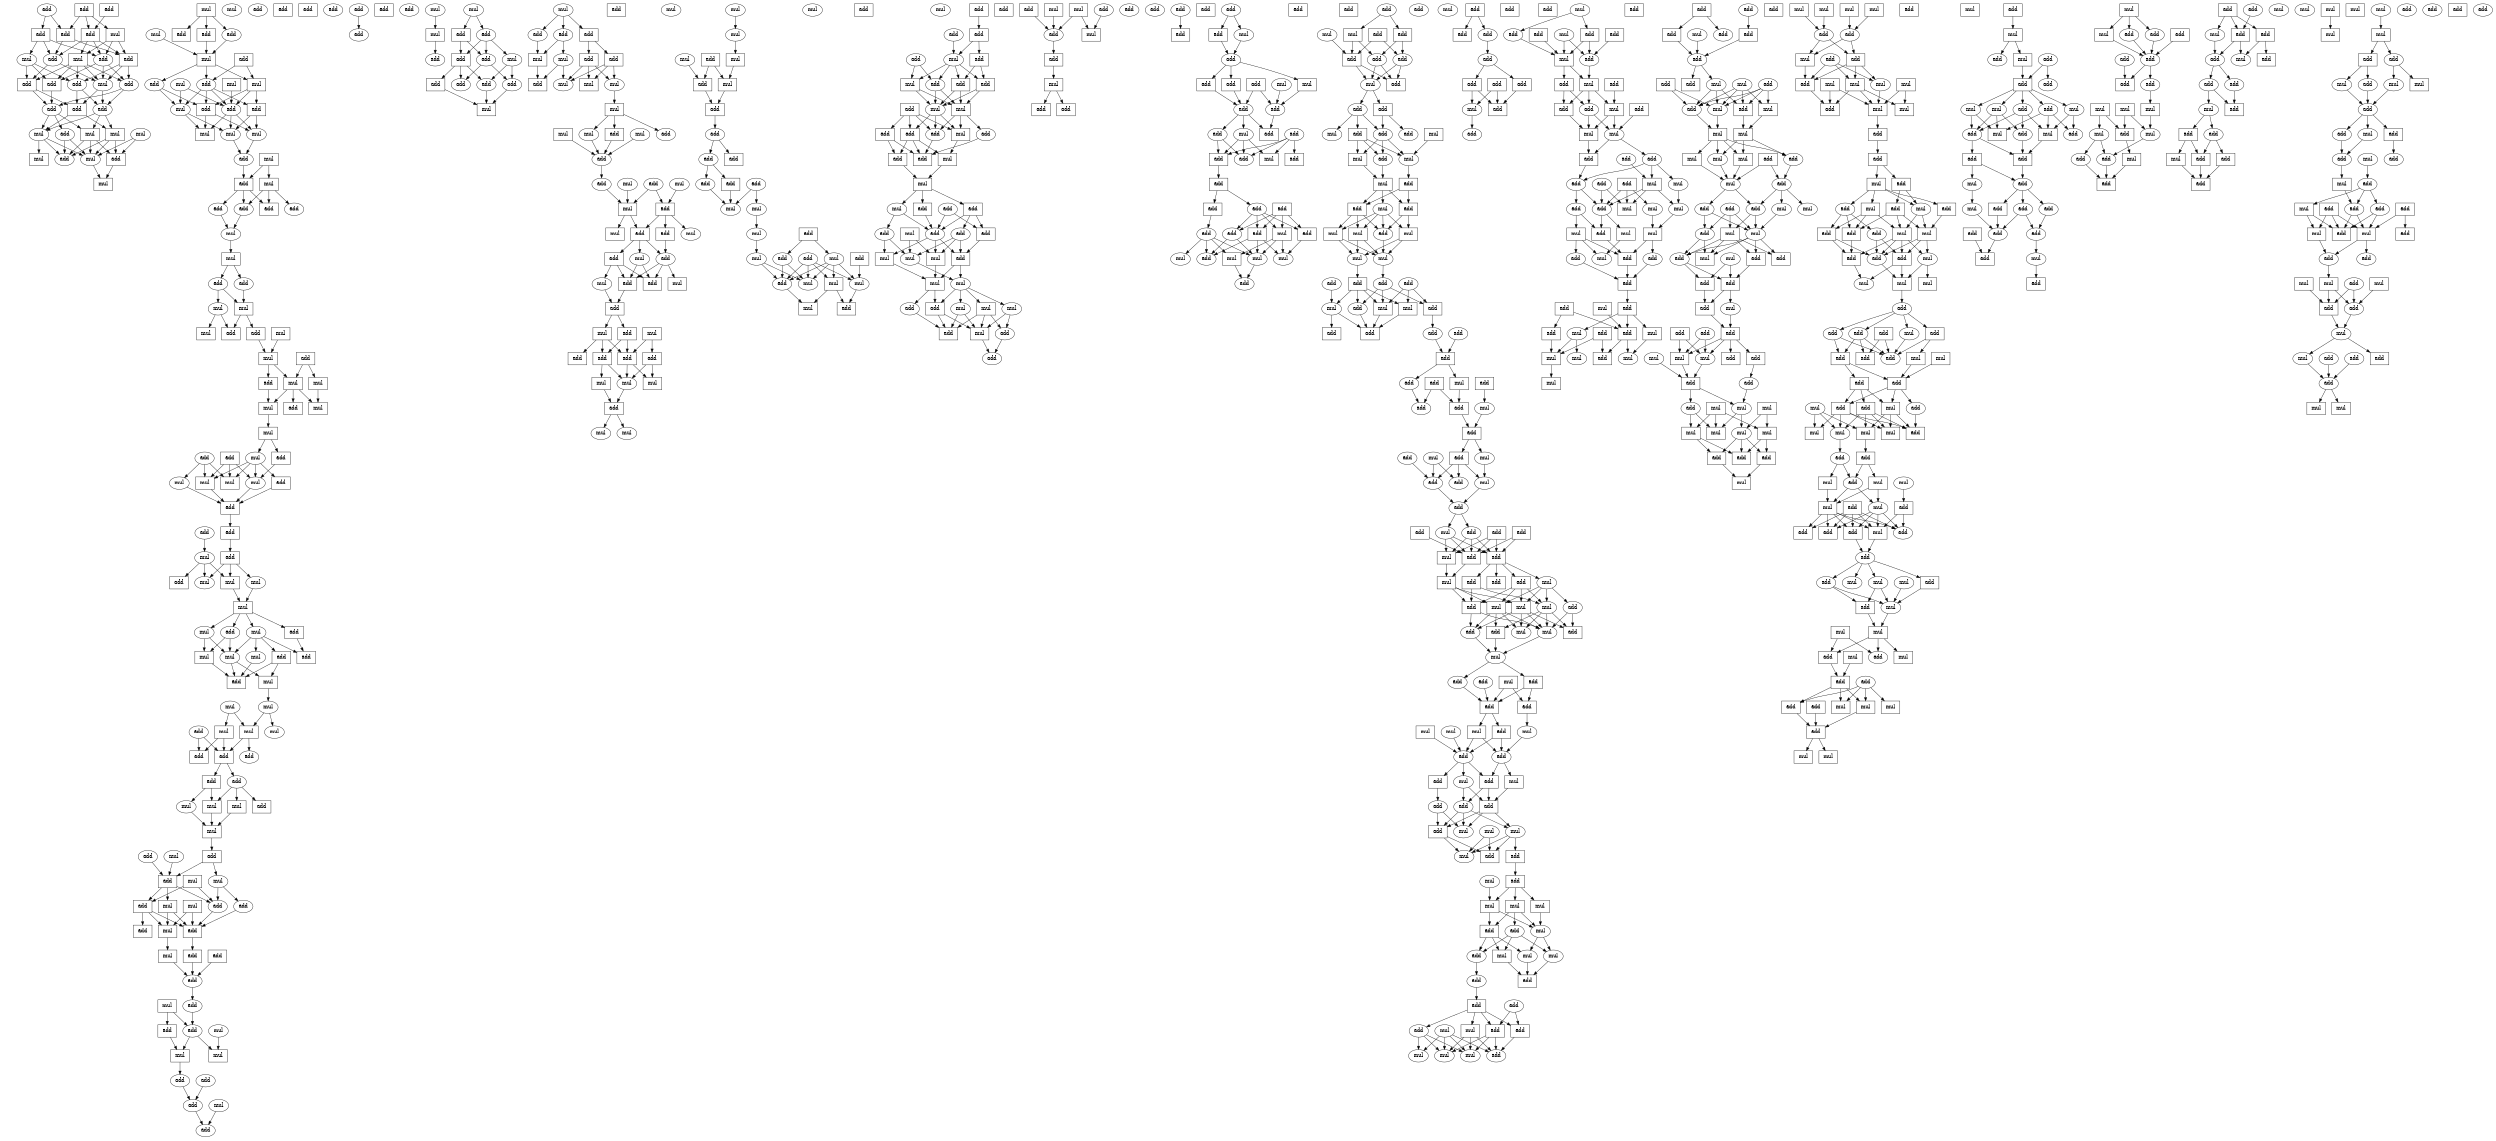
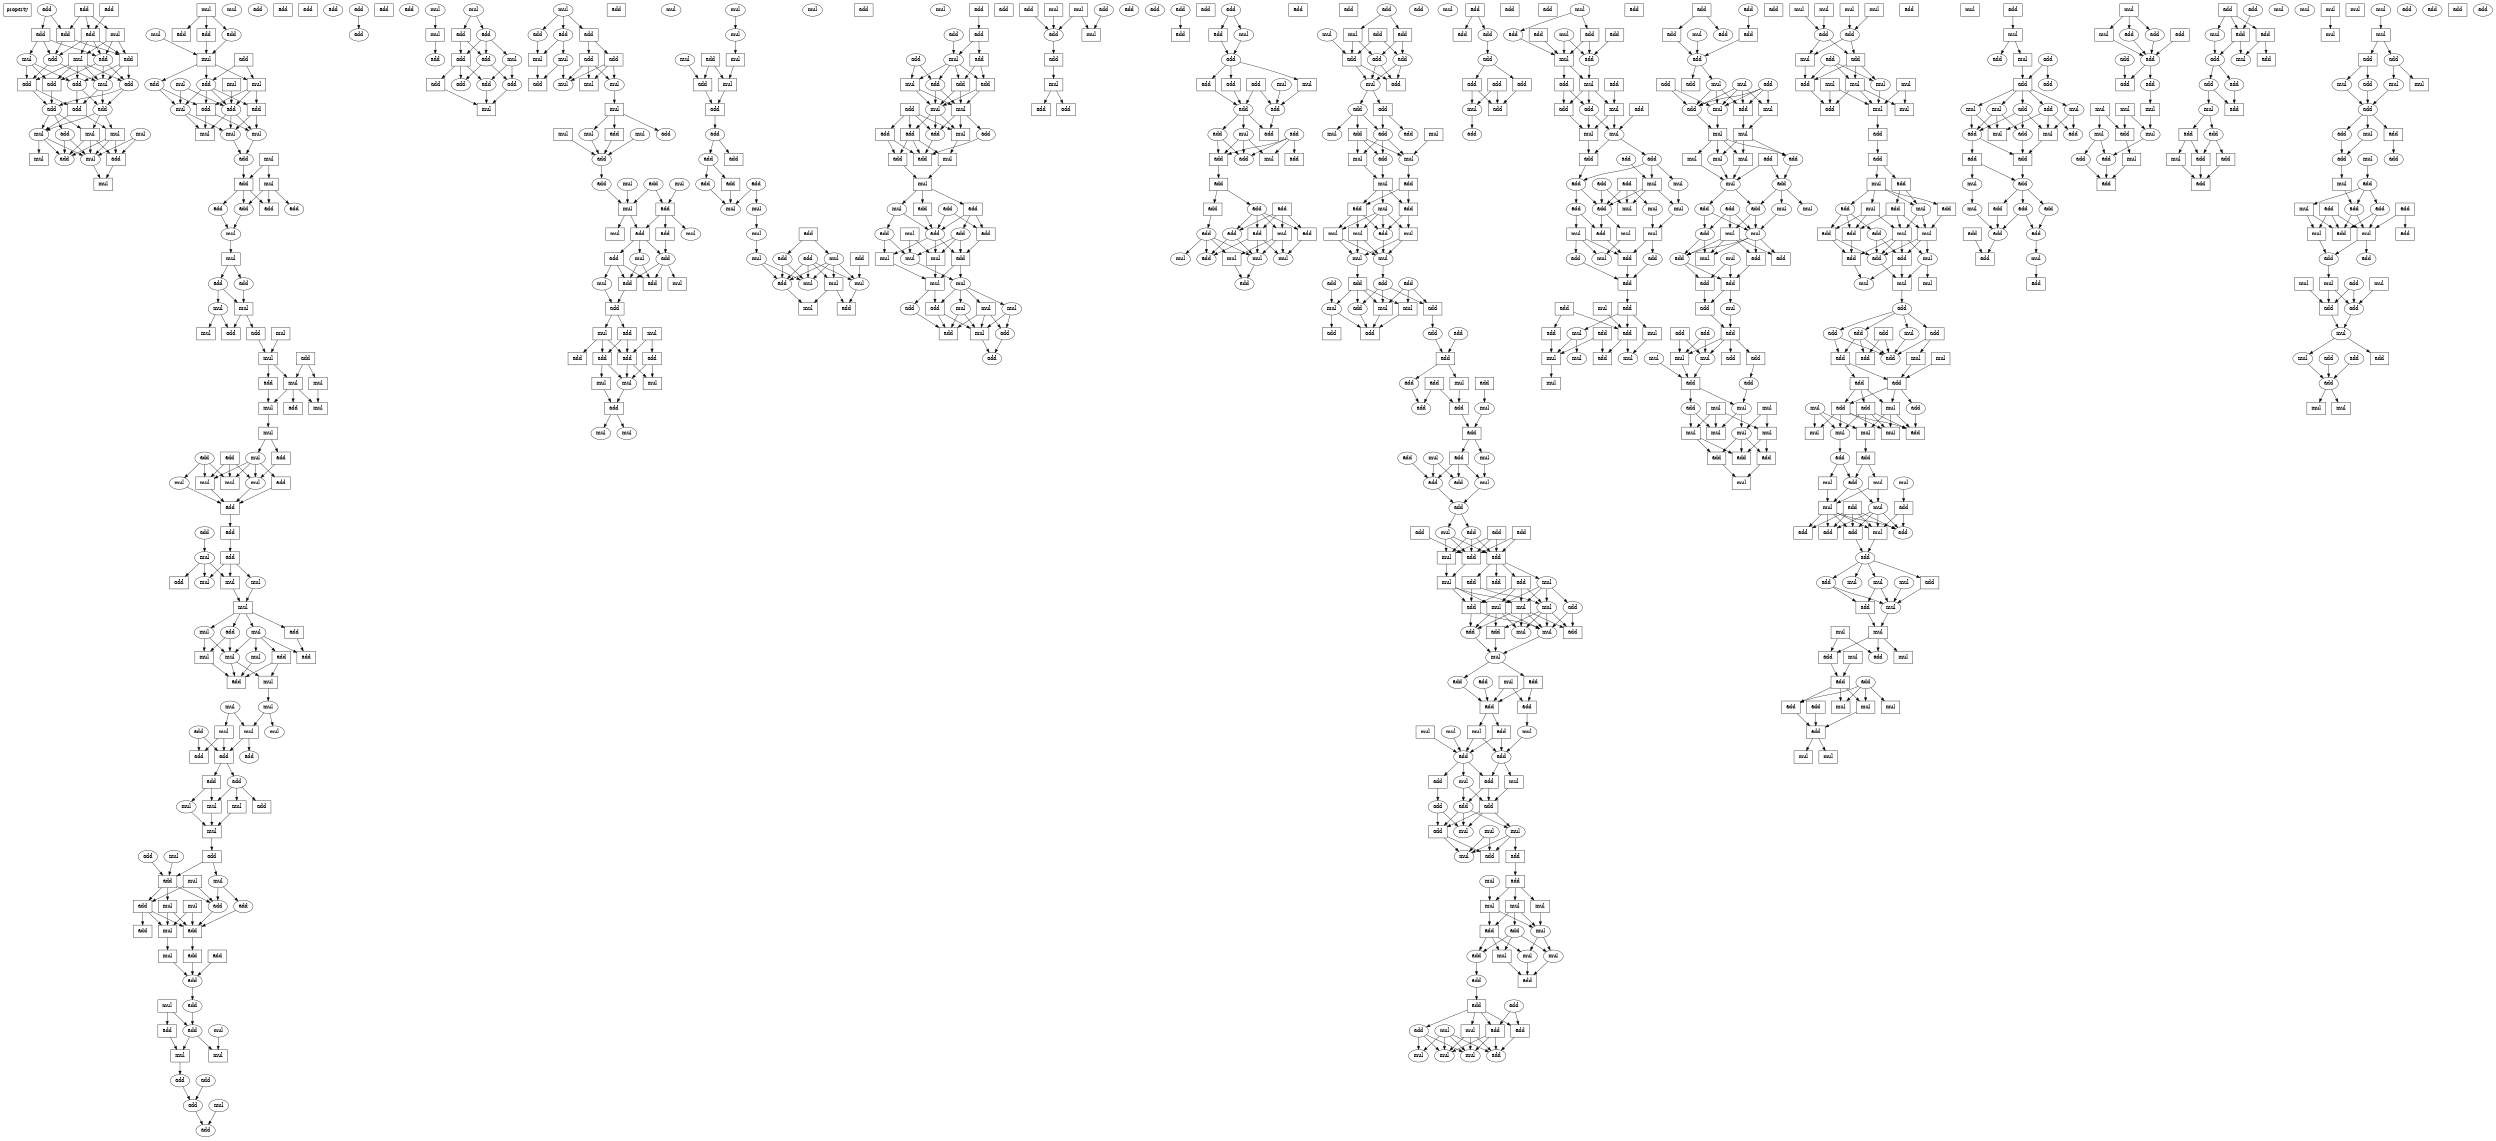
node "property": added
